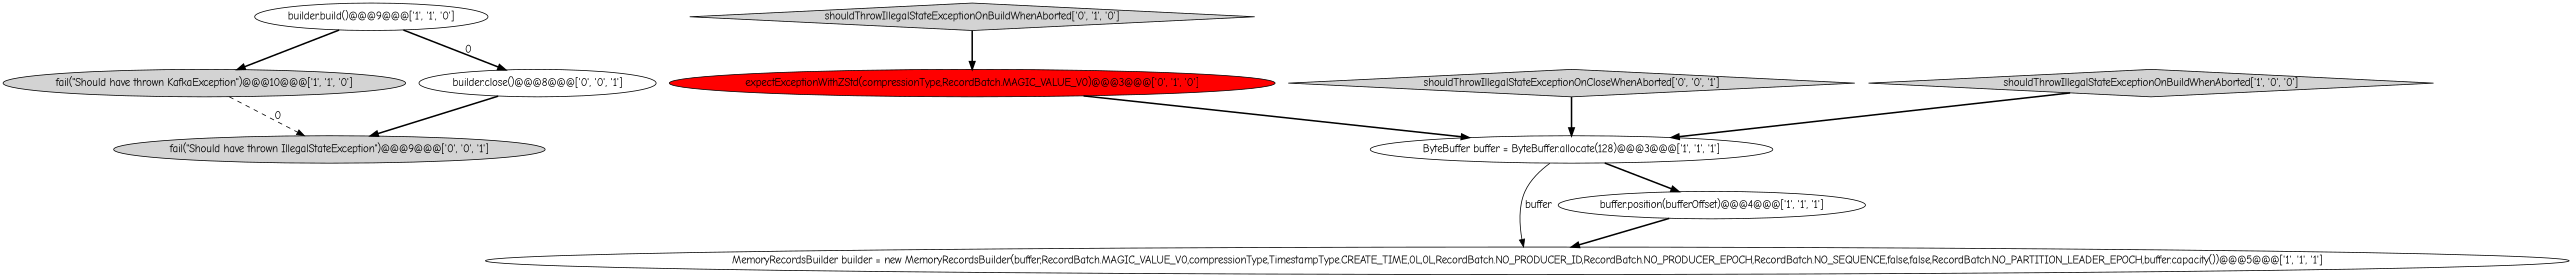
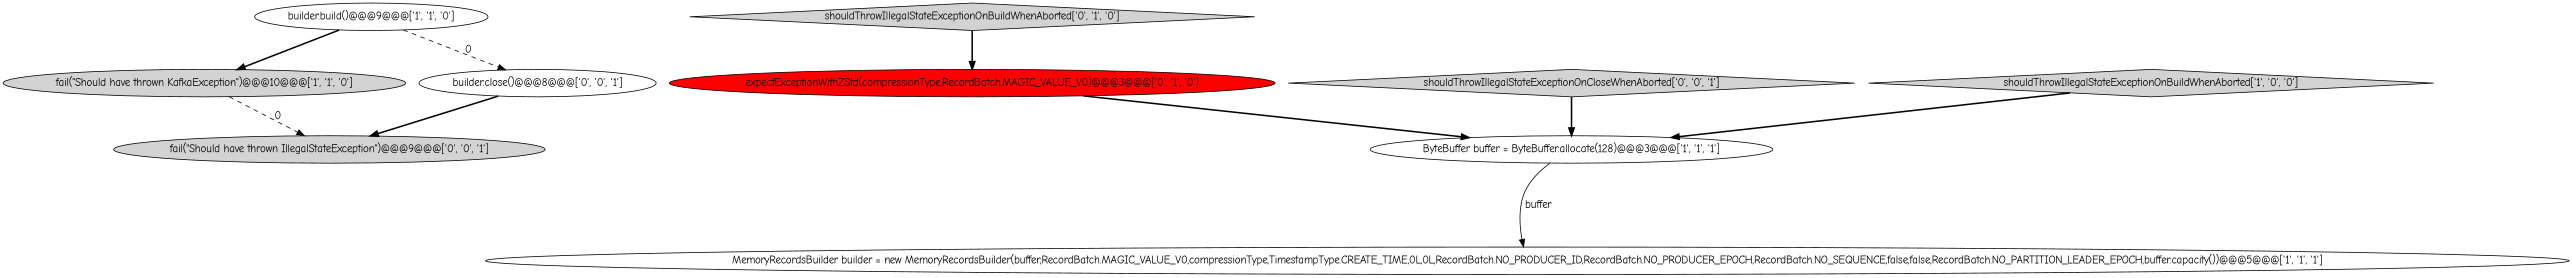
edge "builder.build()@@@9@@@['1', '1', '0']" -> "builder.close()@@@8@@@['0', '0', '1']": style bold -> dashed
node "buffer.position(bufferOffset)@@@4@@@['1', '1', '1']": removed
